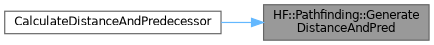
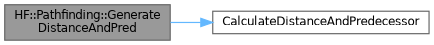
edge "CalculateDistanceAndPredecessor" -> "HF::Pathfinding::Generate DistanceAndPred": reversed
